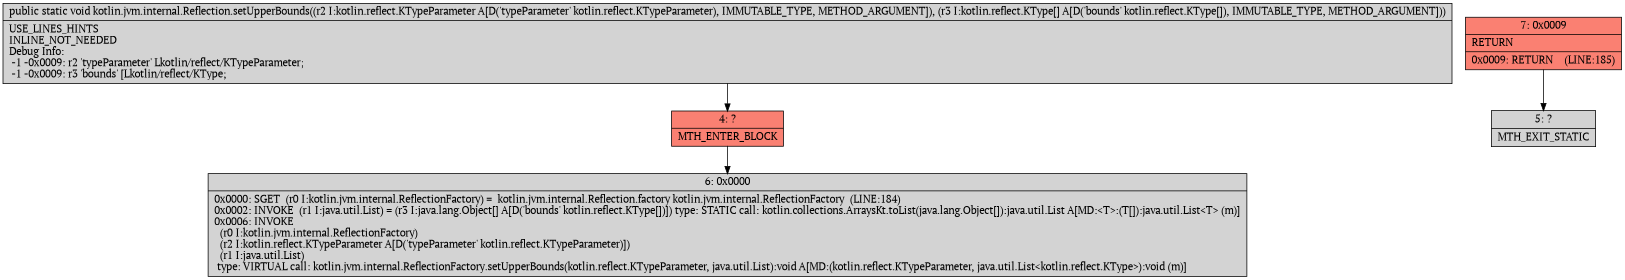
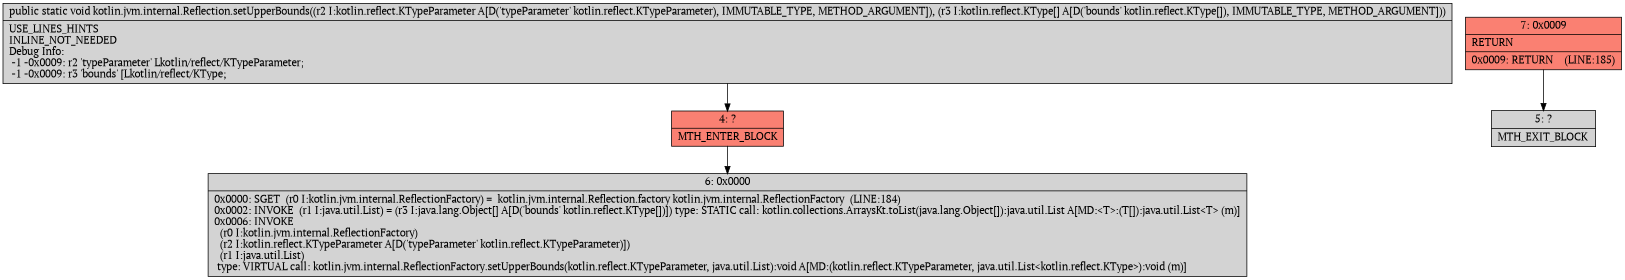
node "5: ?": text "MTH_EXIT_STATIC" -> "MTH_EXIT_BLOCK"
